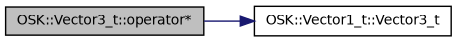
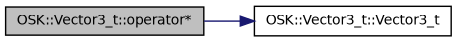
node "OSK::Vector1_t::Vector3_t": label "OSK::Vector1_t::Vector3_t" -> "OSK::Vector3_t::Vector3_t"
